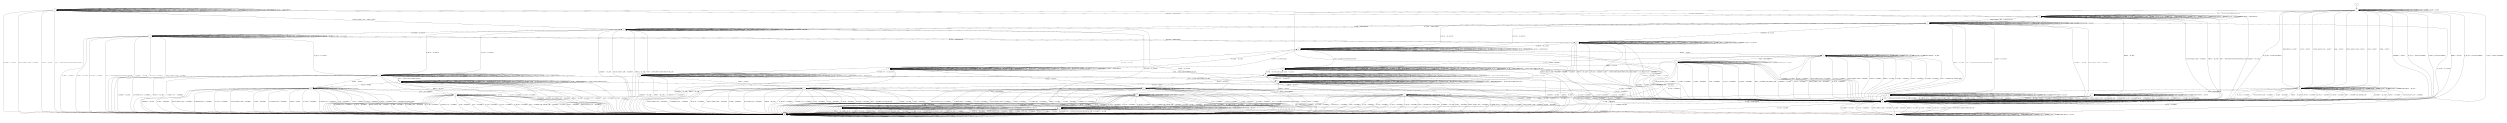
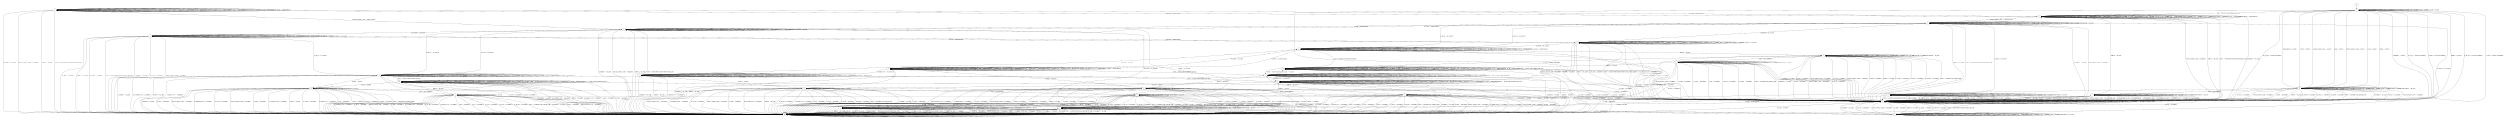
edge "t" -> "z": reversed
